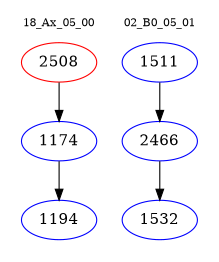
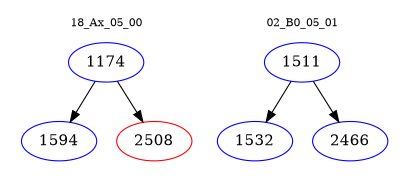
edge "2508" -> "1174": reversed
edge "2466" -> "1532": now "1511" -> "1532"
node "1194": label "1194" -> "1594"
